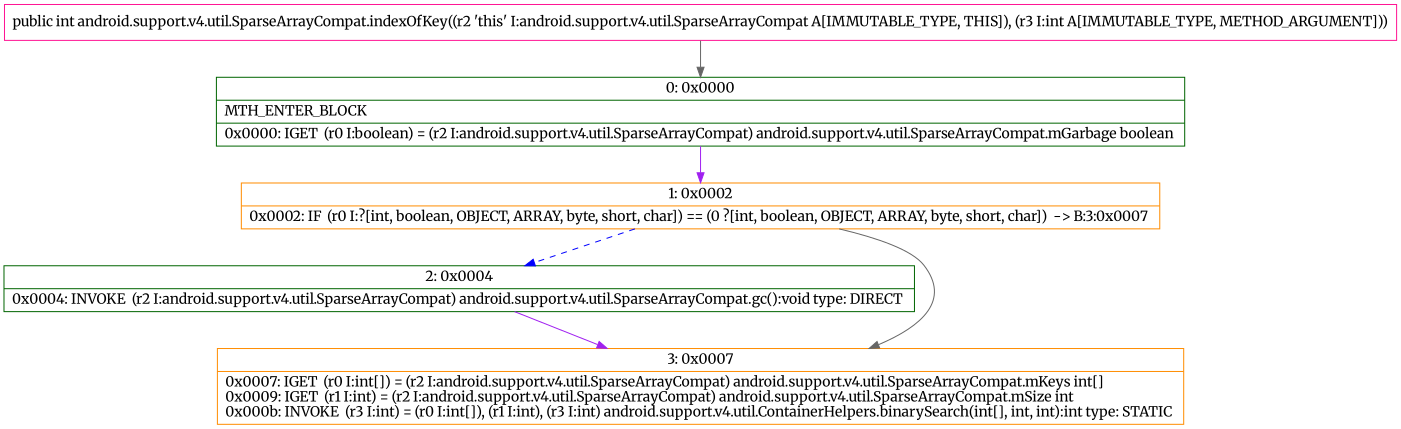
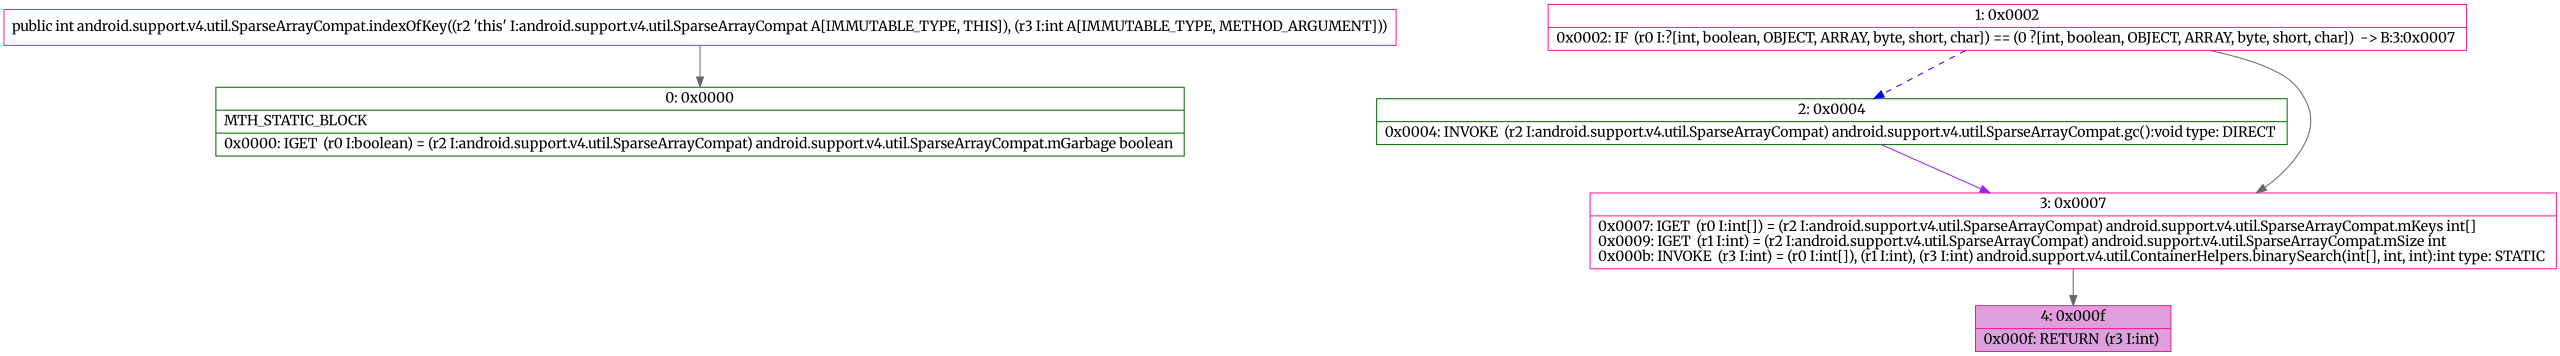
node "0: 0x0000": text "MTH_ENTER_BLOCK" -> "MTH_STATIC_BLOCK"
edge "0: 0x0000" -> "1: 0x0002": removed
node "1: 0x0002": color darkorange -> deeppink
node "4: 0x000f": added
node "3: 0x0007": color darkorange -> deeppink
